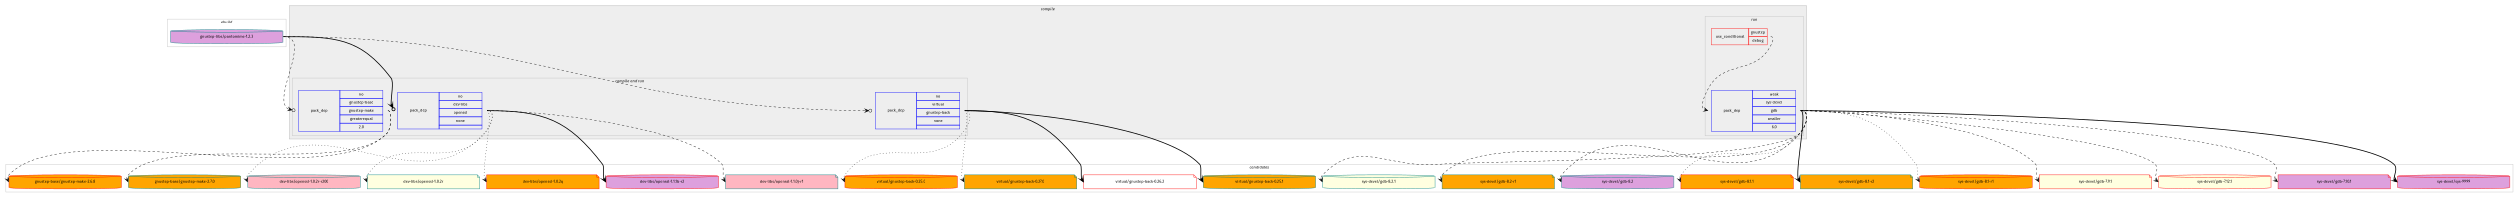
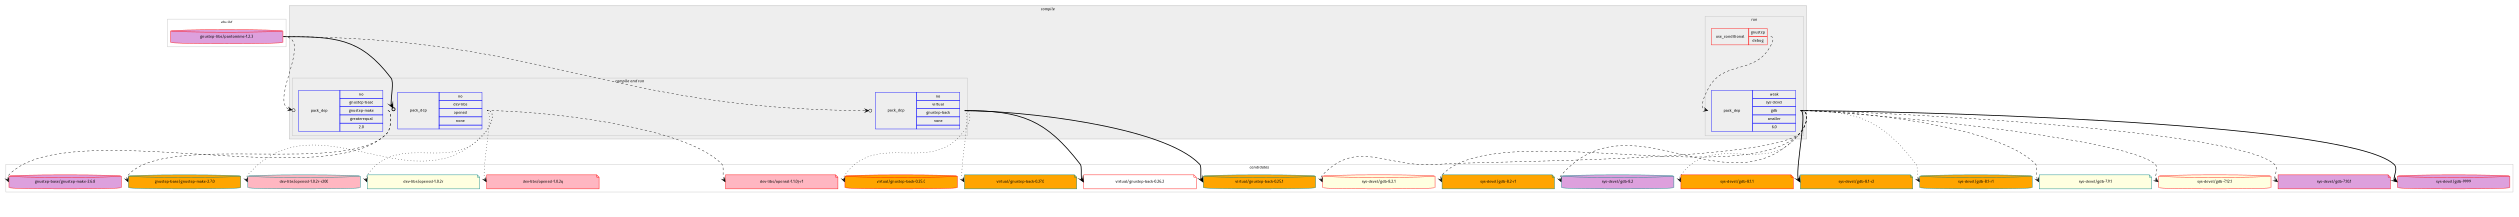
node "gnustep-libs/pantomime-1.2.3": color teal -> red
node "gnustep-base/gnustep-make-2.6.8": fillcolor orange -> plum
node "dev-libs/openssl-1.0.2q": fillcolor orange -> lightpink
node "dev-libs/openssl-1.1.1b-r2": removed
node "dev-libs/openssl-1.1.0j-r1": color teal -> red
node "sys-devel/gdb-8.2.1": color teal -> red
node "sys-devel/gdb-8.1-r1": color red -> teal
node "sys-devel/gdb-7.9.1": color red -> teal
node "sys-devel/sys-9999": label "sys-devel/sys-9999" -> "sys-devel/gdb-9999"
